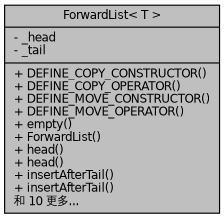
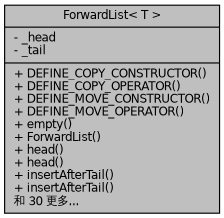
node "ForwardList< T >": text "和 10 更多..." -> "和 30 更多..."
